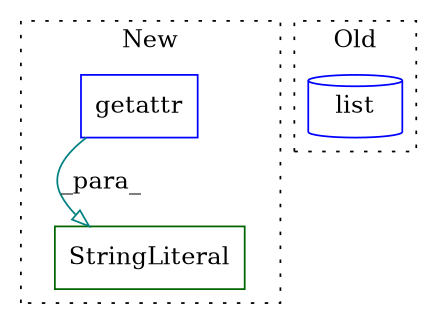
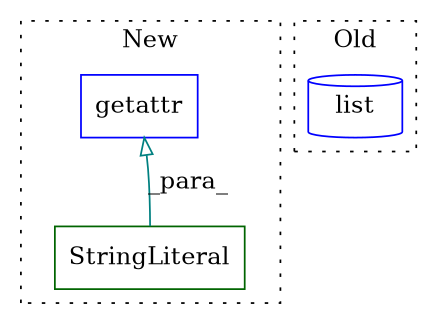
edge "getattr" -> "StringLiteral": reversed
